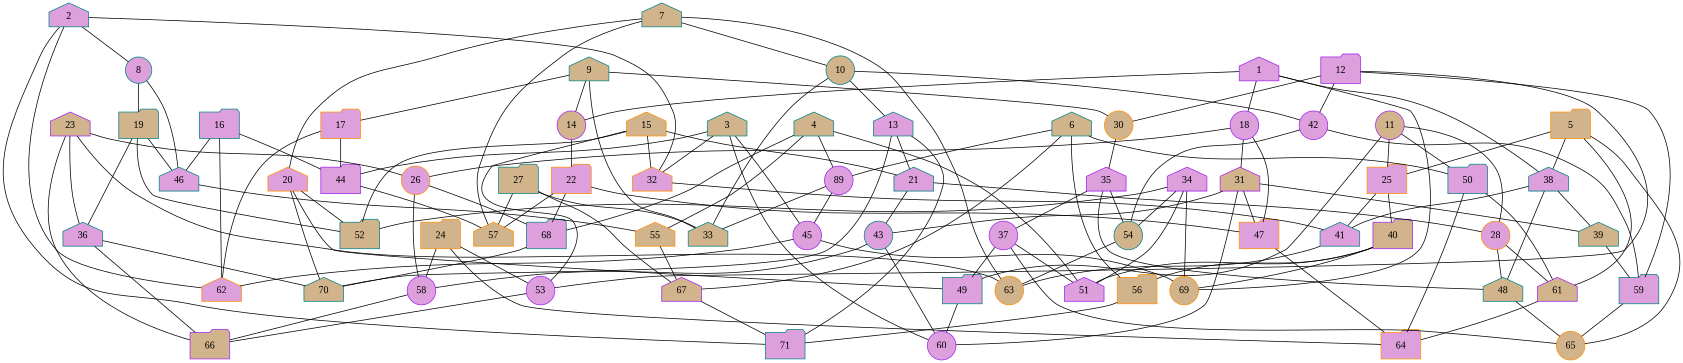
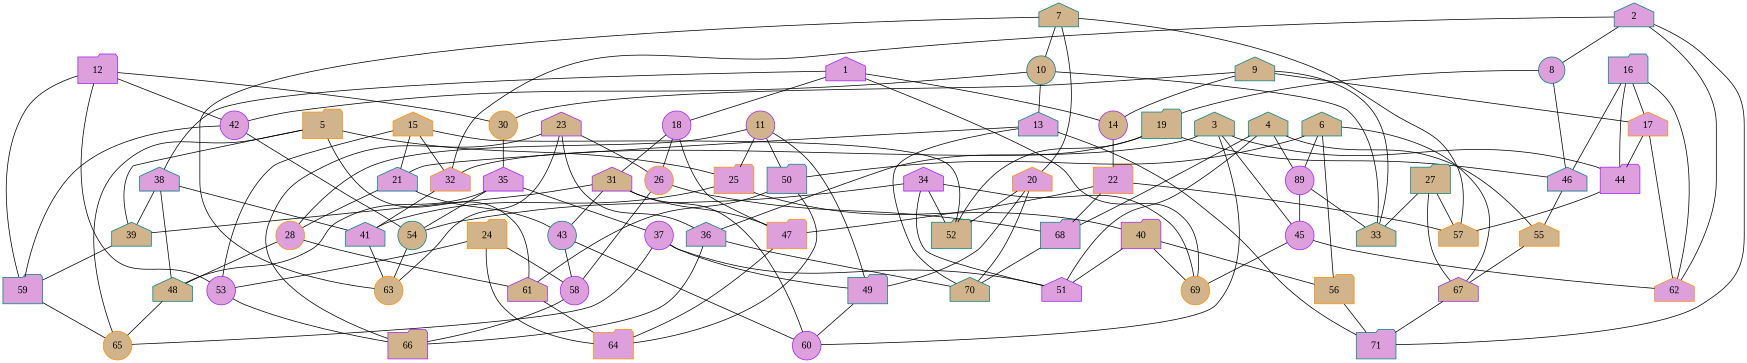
edge "16" -- "17": added
node "17": shape folder -> house
edge "5" -- "38": now "5" -- "39"
